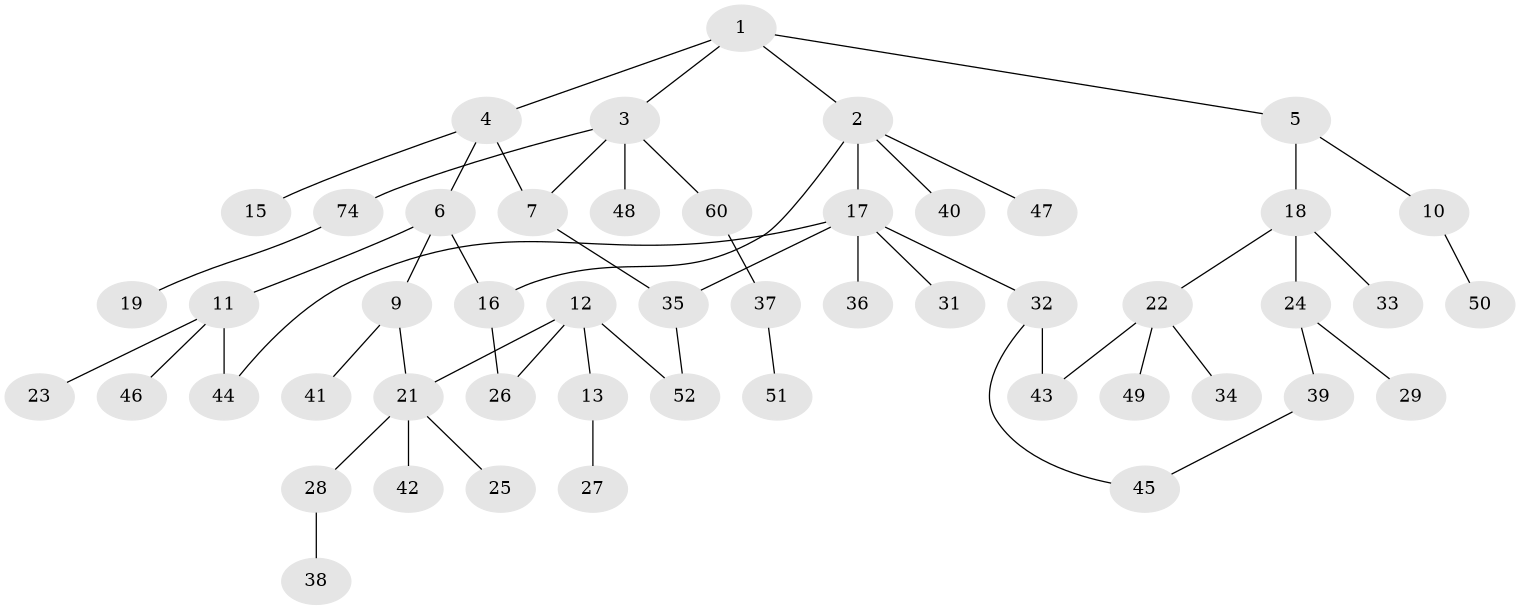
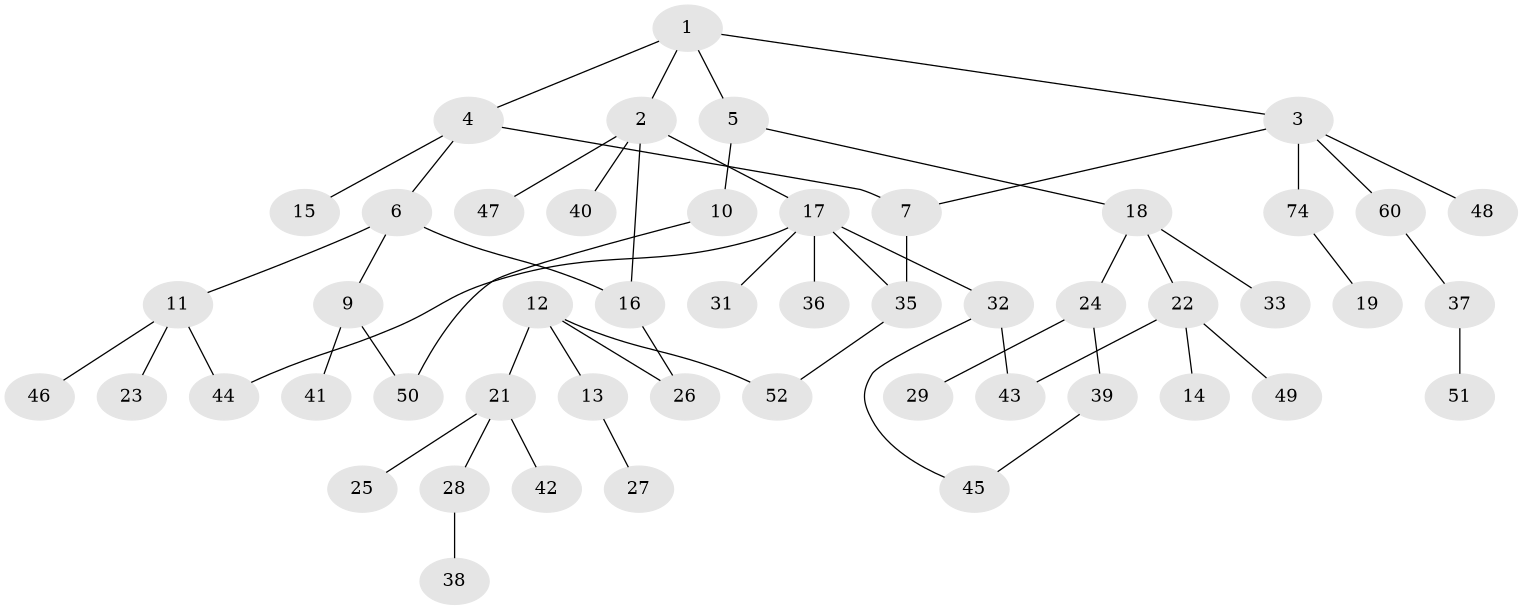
edge "9" -- "21": now "9" -- "50"
node "34": label "34" -> "14"
